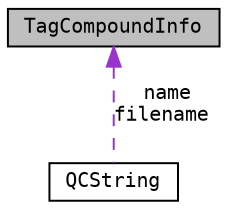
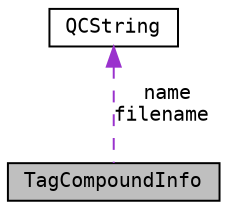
edge "QCString" -> "TagCompoundInfo": reversed
